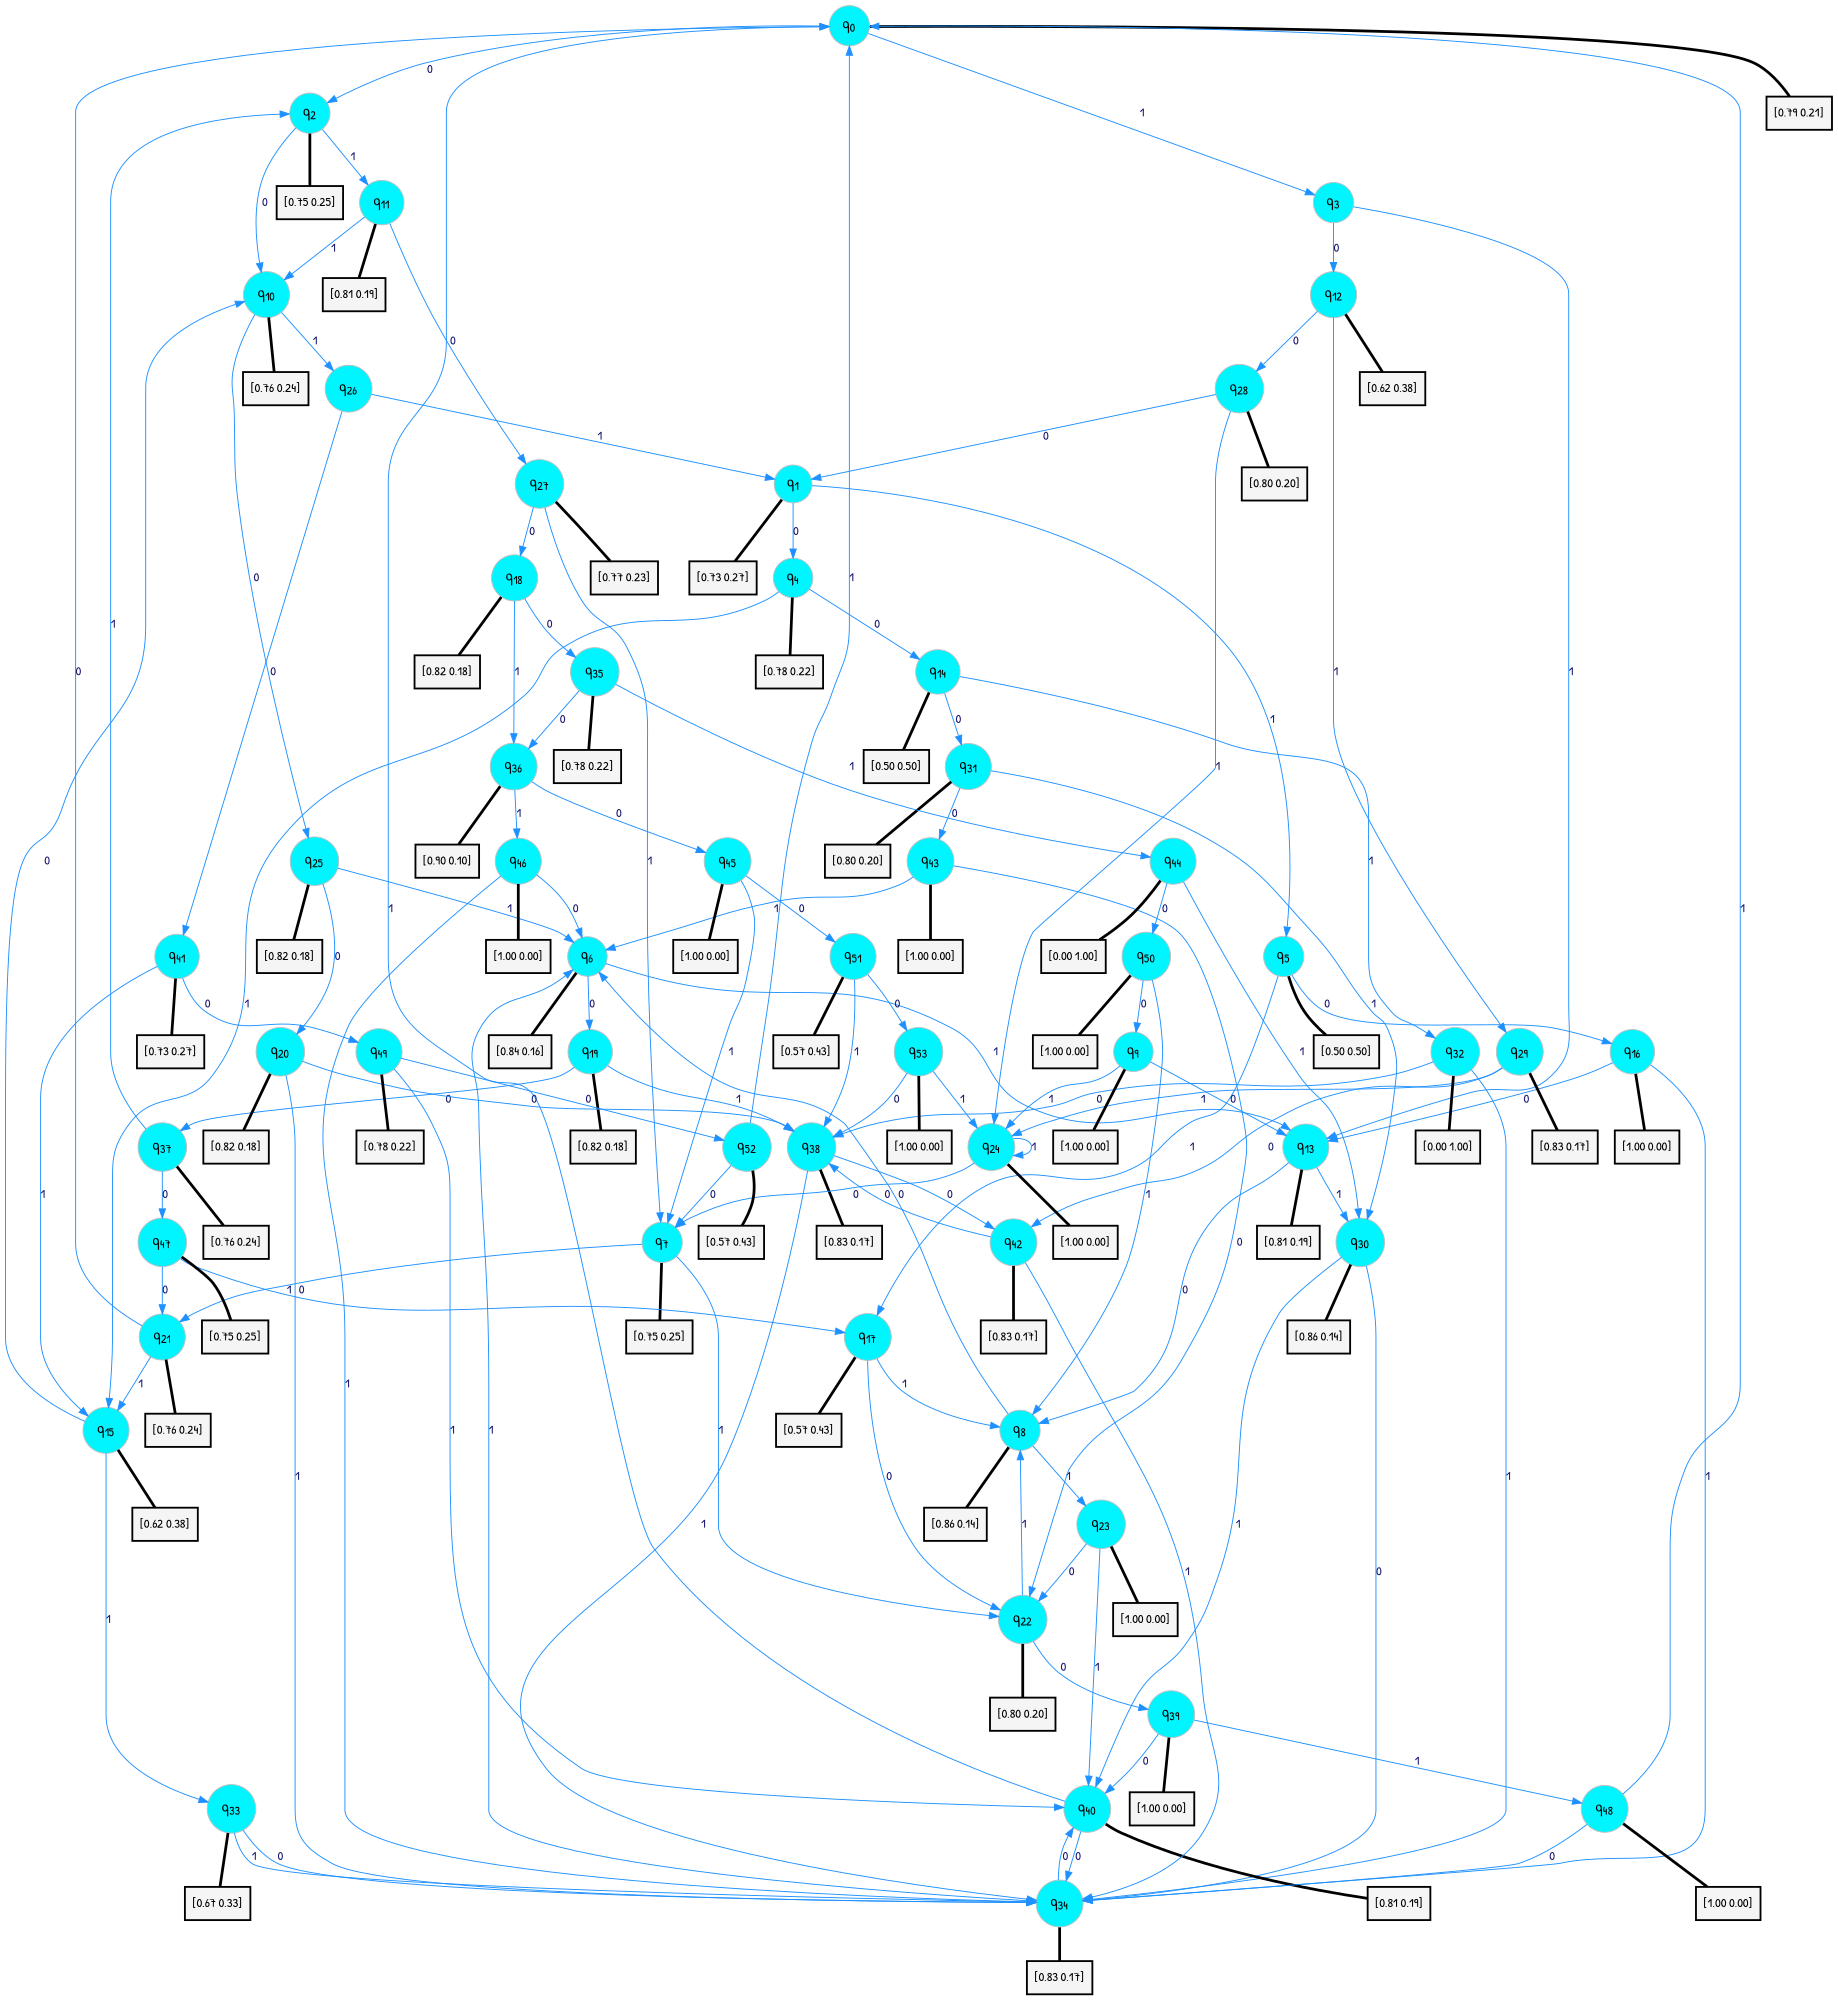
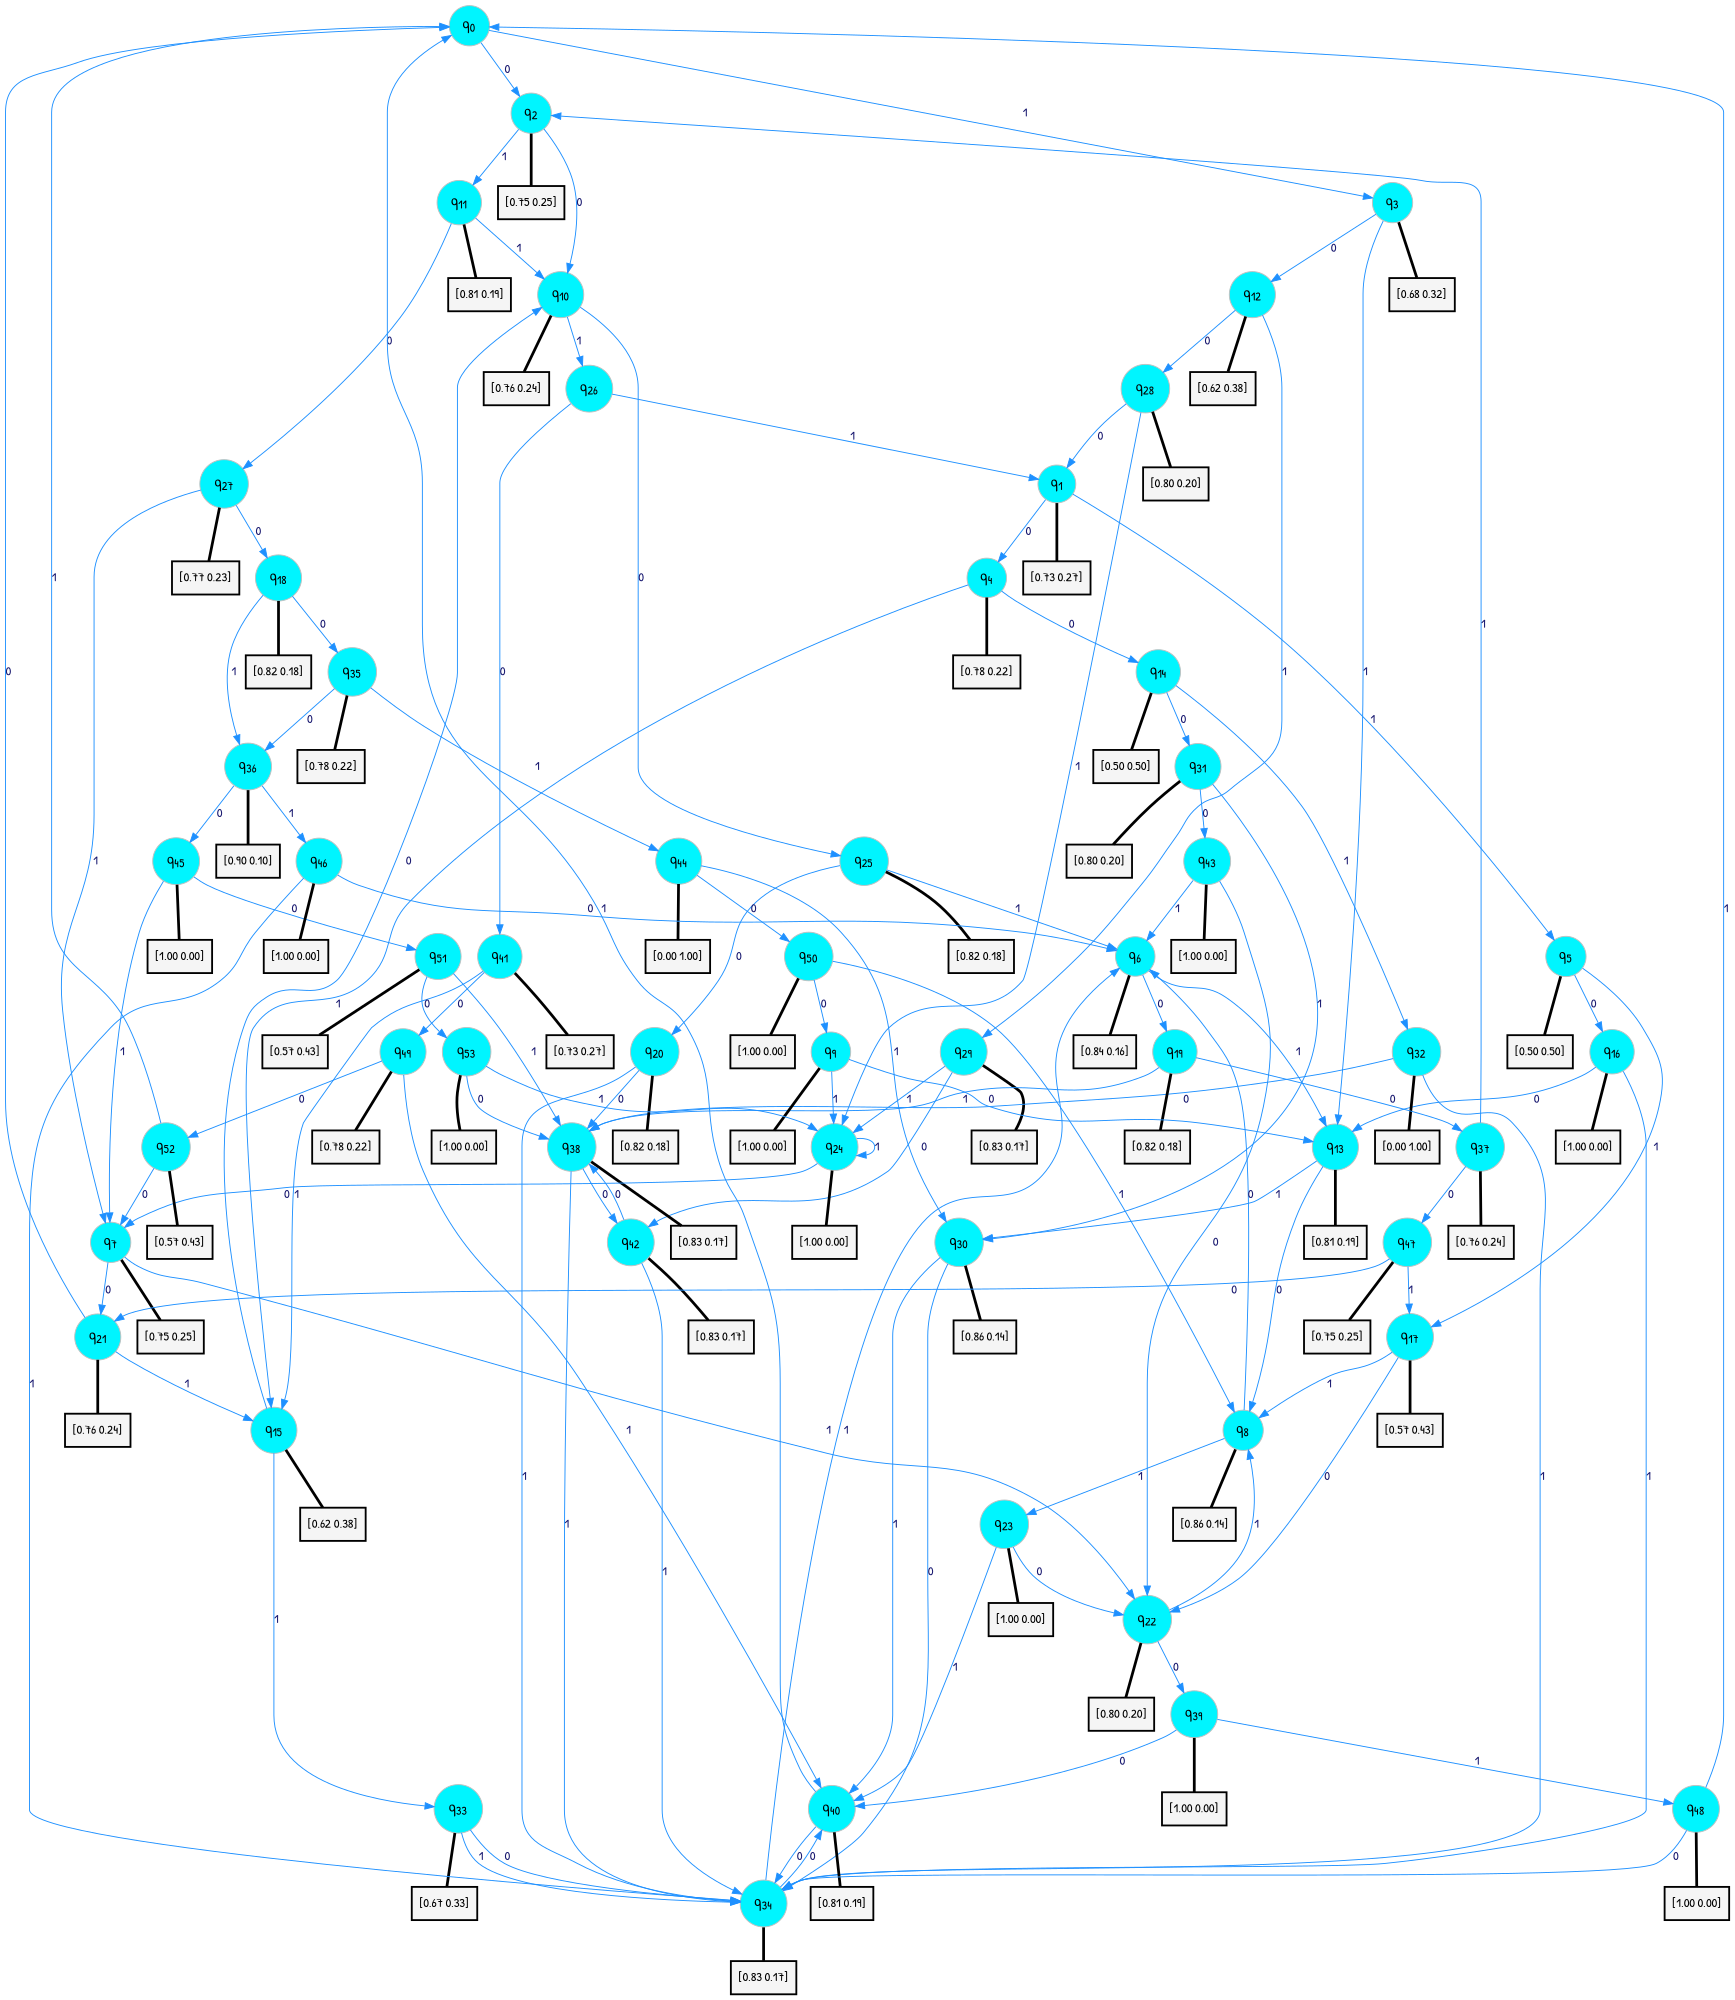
node "[0.79 0.21]": removed
node "[0.68 0.32]": added
